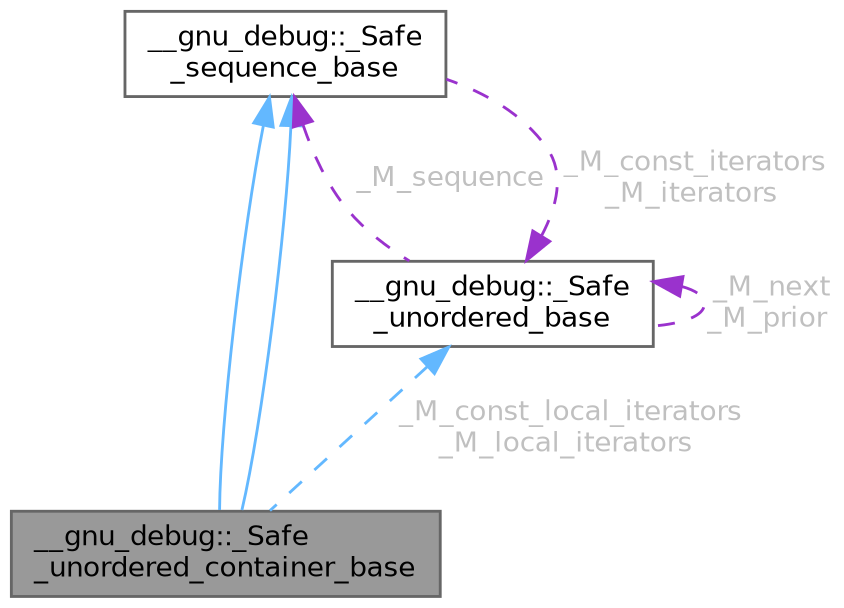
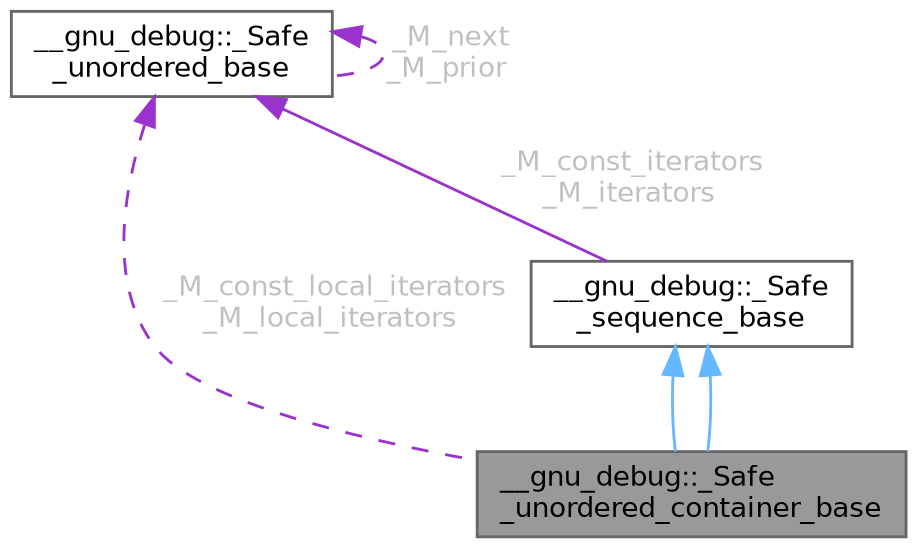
edge "__gnu_debug::_Safe _sequence_base" -> "__gnu_debug::_Safe _unordered_base": style dashed -> solid
edge "__gnu_debug::_Safe _unordered_base" -> "__gnu_debug::_Safe _sequence_base": removed, label "_M_sequence"
edge "__gnu_debug::_Safe _unordered_container_base" -> "__gnu_debug::_Safe _unordered_base": color steelblue1 -> darkorchid3
